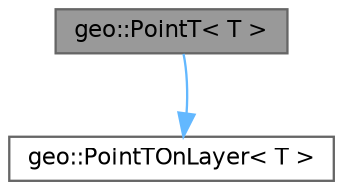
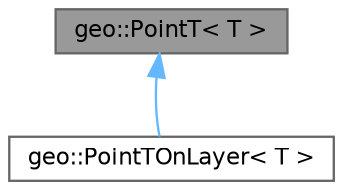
edge "geo::PointT< T >" -> "geo::PointTOnLayer< T >": reversed
